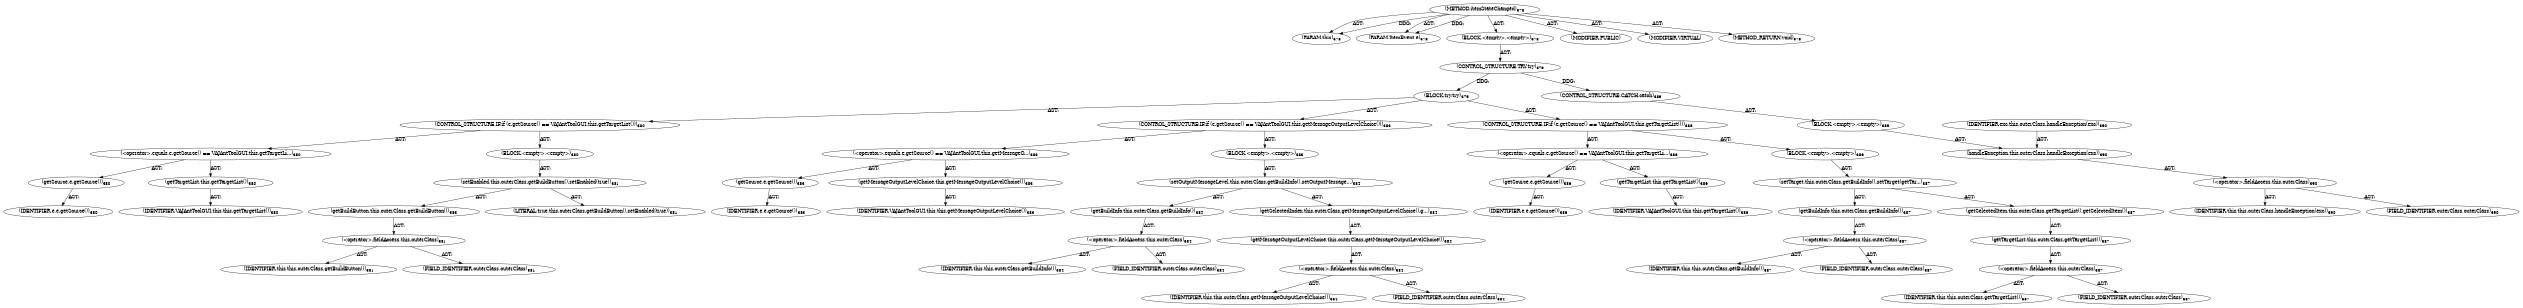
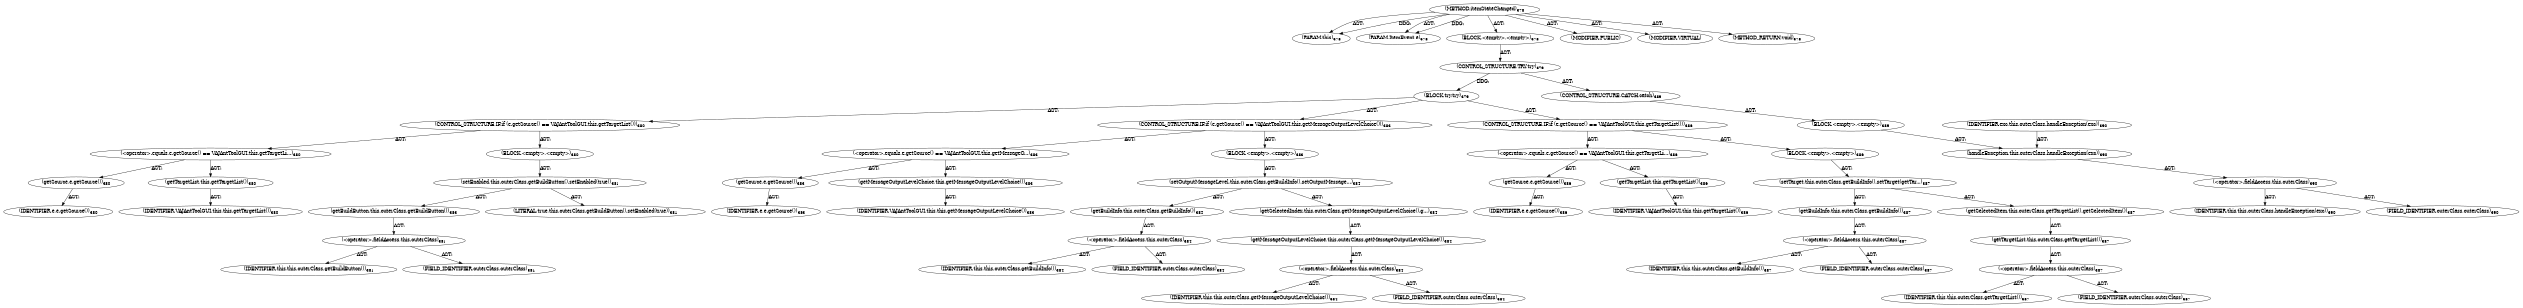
edge "(CONTROL_STRUCTURE,TRY,try)" -> "(CONTROL_STRUCTURE,CATCH,catch)": label "DDG: " -> "AST: "
